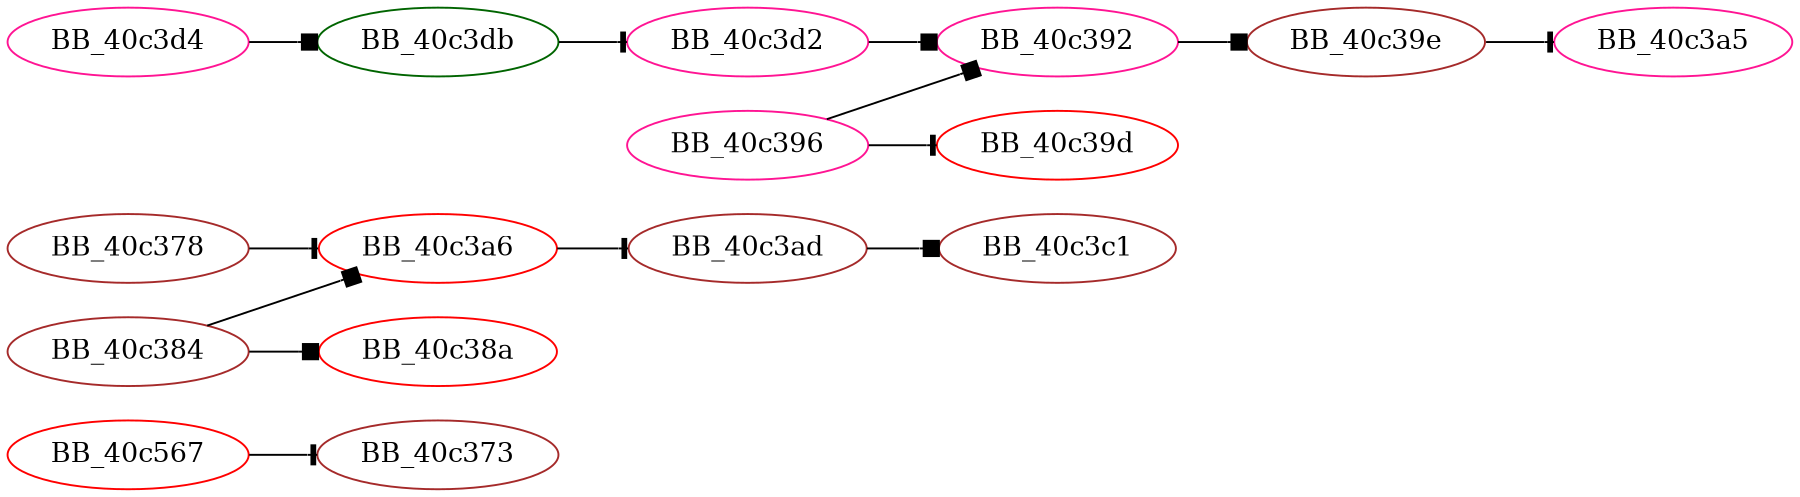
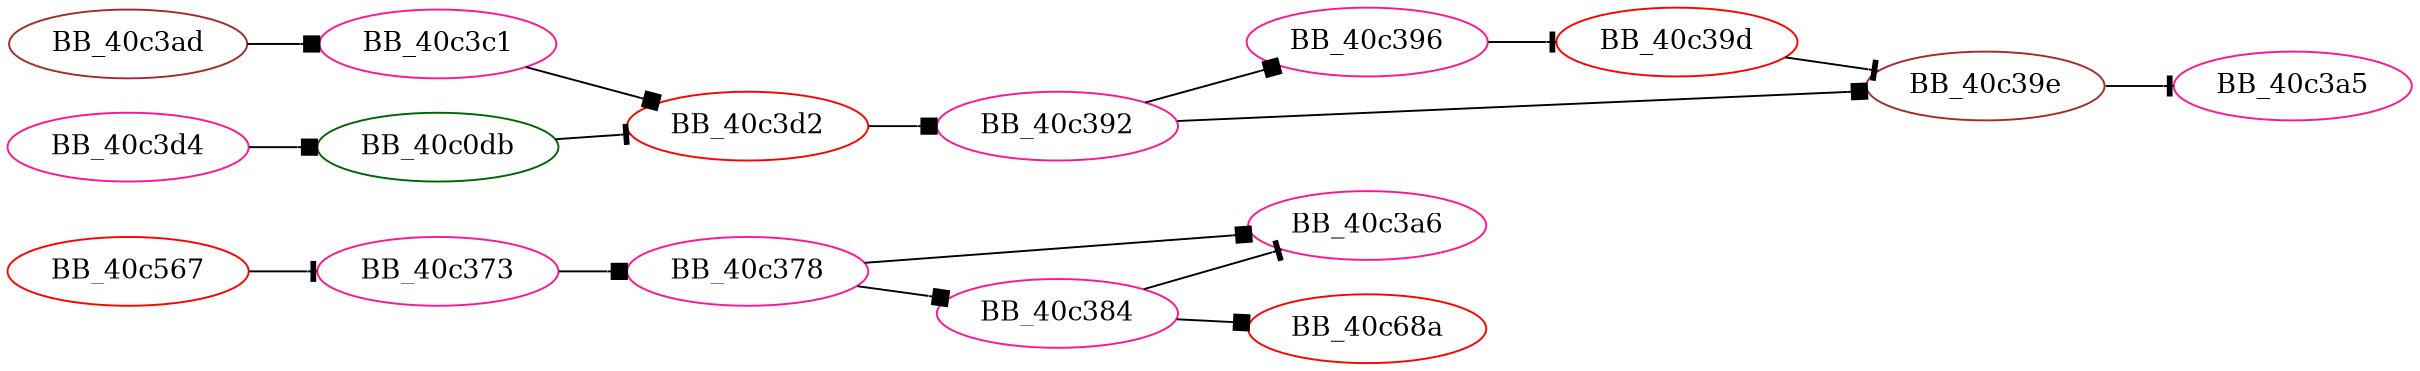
node "BB_40c3db": label "BB_40c3db" -> "BB_40c0db"
node "BB_40c3d2": color deeppink -> red
edge "BB_40c39d" -> "BB_40c39e": added
edge "BB_40c3c1" -> "BB_40c3d2": added
edge "BB_40c396" -> "BB_40c392": reversed
node "BB_40c378": color brown -> deeppink
edge "BB_40c378" -> "BB_40c3a6": arrowhead tee -> box
node "BB_40c3a6": color red -> deeppink
edge "BB_40c3a6" -> "BB_40c3ad": removed
node "BB_40c3c1": color brown -> deeppink
edge "BB_40c373" -> "BB_40c378": added
edge "BB_40c378" -> "BB_40c384": added
edge "BB_40c384" -> "BB_40c3a6": arrowhead box -> tee
node "BB_40c384": color brown -> deeppink
node "BB_40c38a": label "BB_40c38a" -> "BB_40c68a"
node "BB_40c373": color brown -> deeppink
